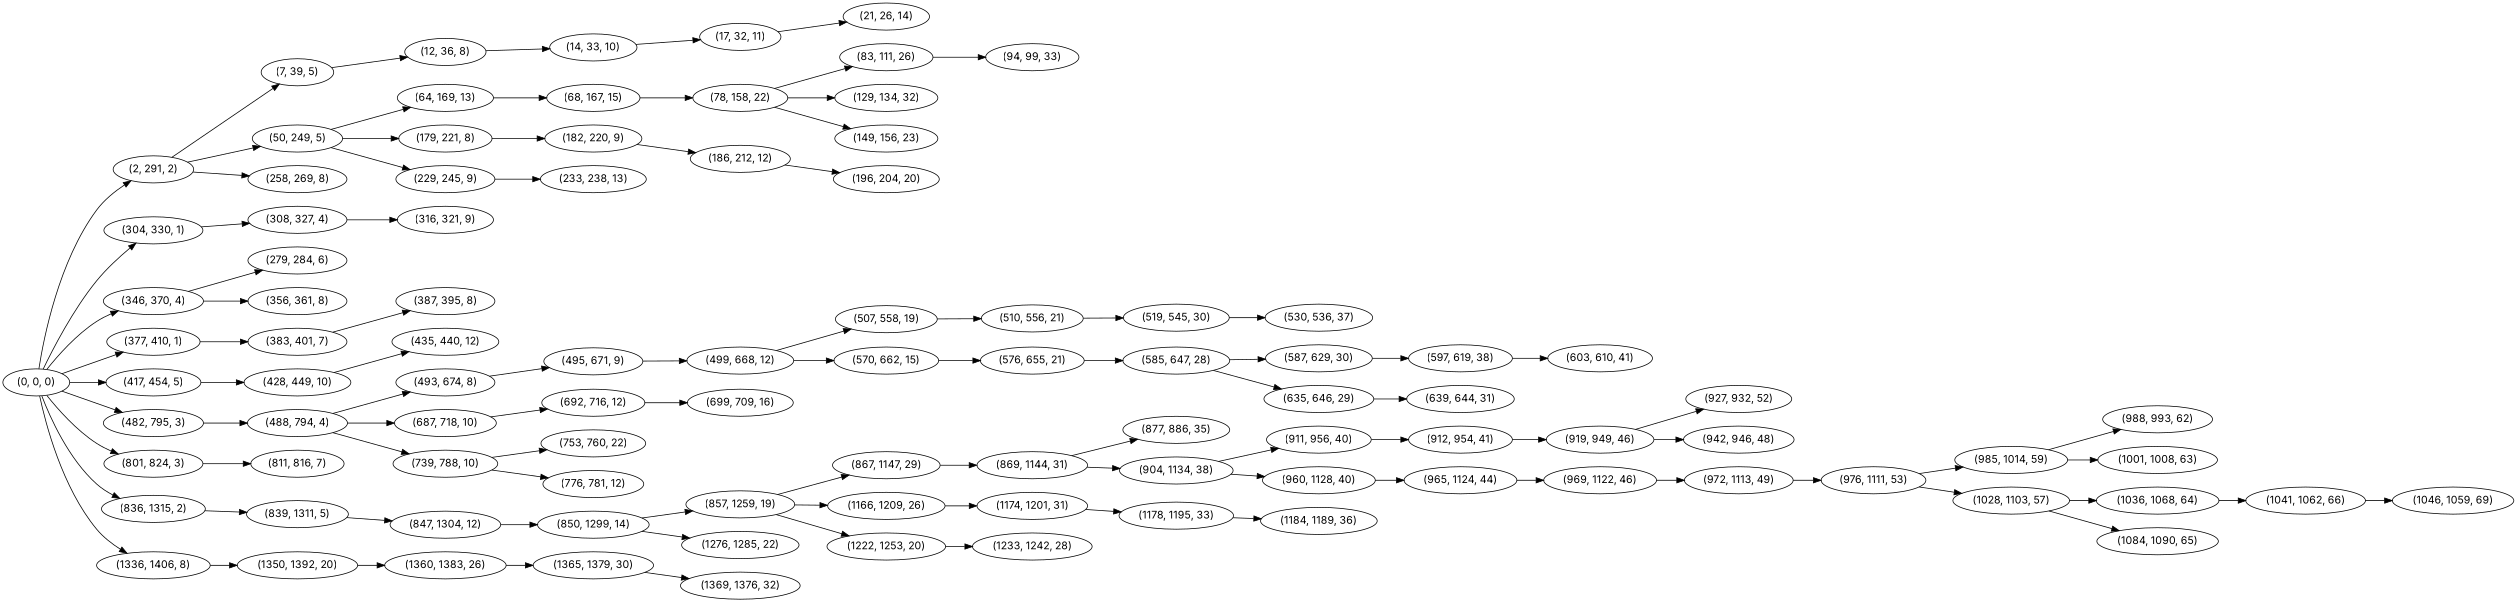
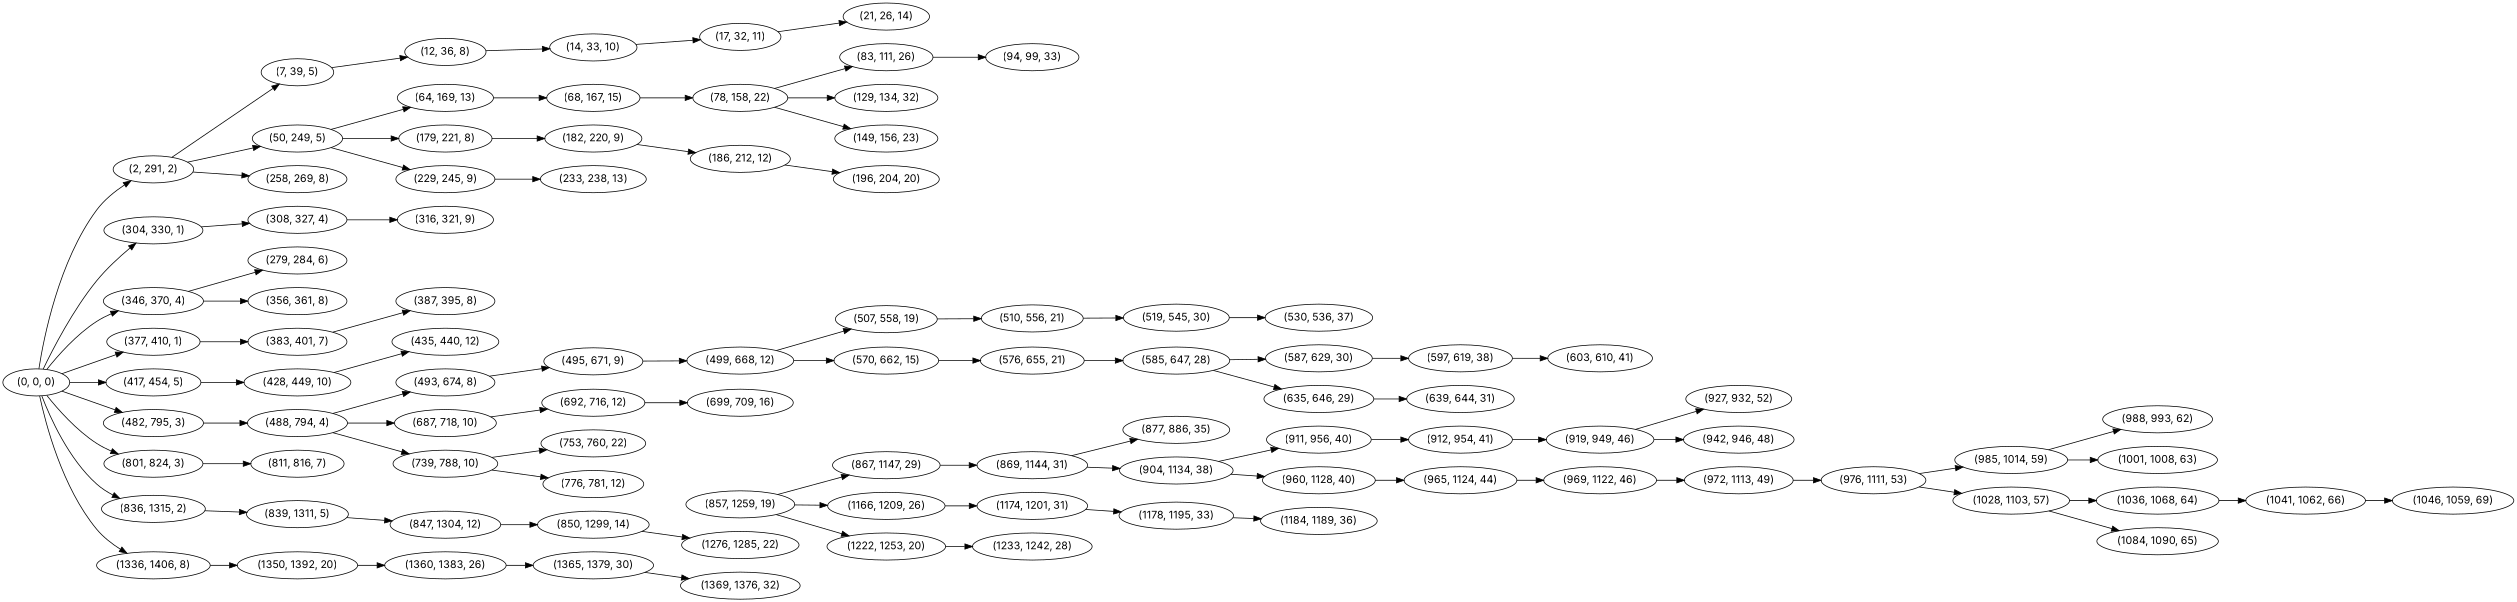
edge "(850, 1299, 14)" -> "(857, 1259, 19)": removed
